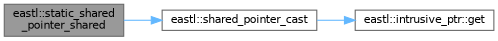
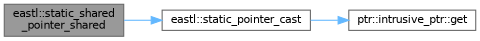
node "eastl::shared_pointer_cast": label "eastl::shared_pointer_cast" -> "eastl::static_pointer_cast"
node "eastl::intrusive_ptr::get": label "eastl::intrusive_ptr::get" -> "ptr::intrusive_ptr::get"
